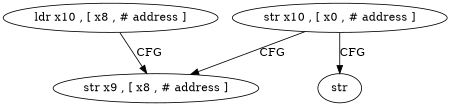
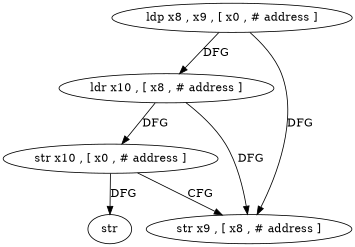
node "ldp x8 , x9 , [ x0 , # address ]": added
edge "ldr x10 , [ x8 , # address ]" -> "str x9 , [ x8 , # address ]": label "CFG" -> "DFG"
edge "str x10 , [ x0 , # address ]" -> "str": label "CFG" -> "DFG"
edge "ldr x10 , [ x8 , # address ]" -> "str x10 , [ x0 , # address ]": added, label "DFG"
